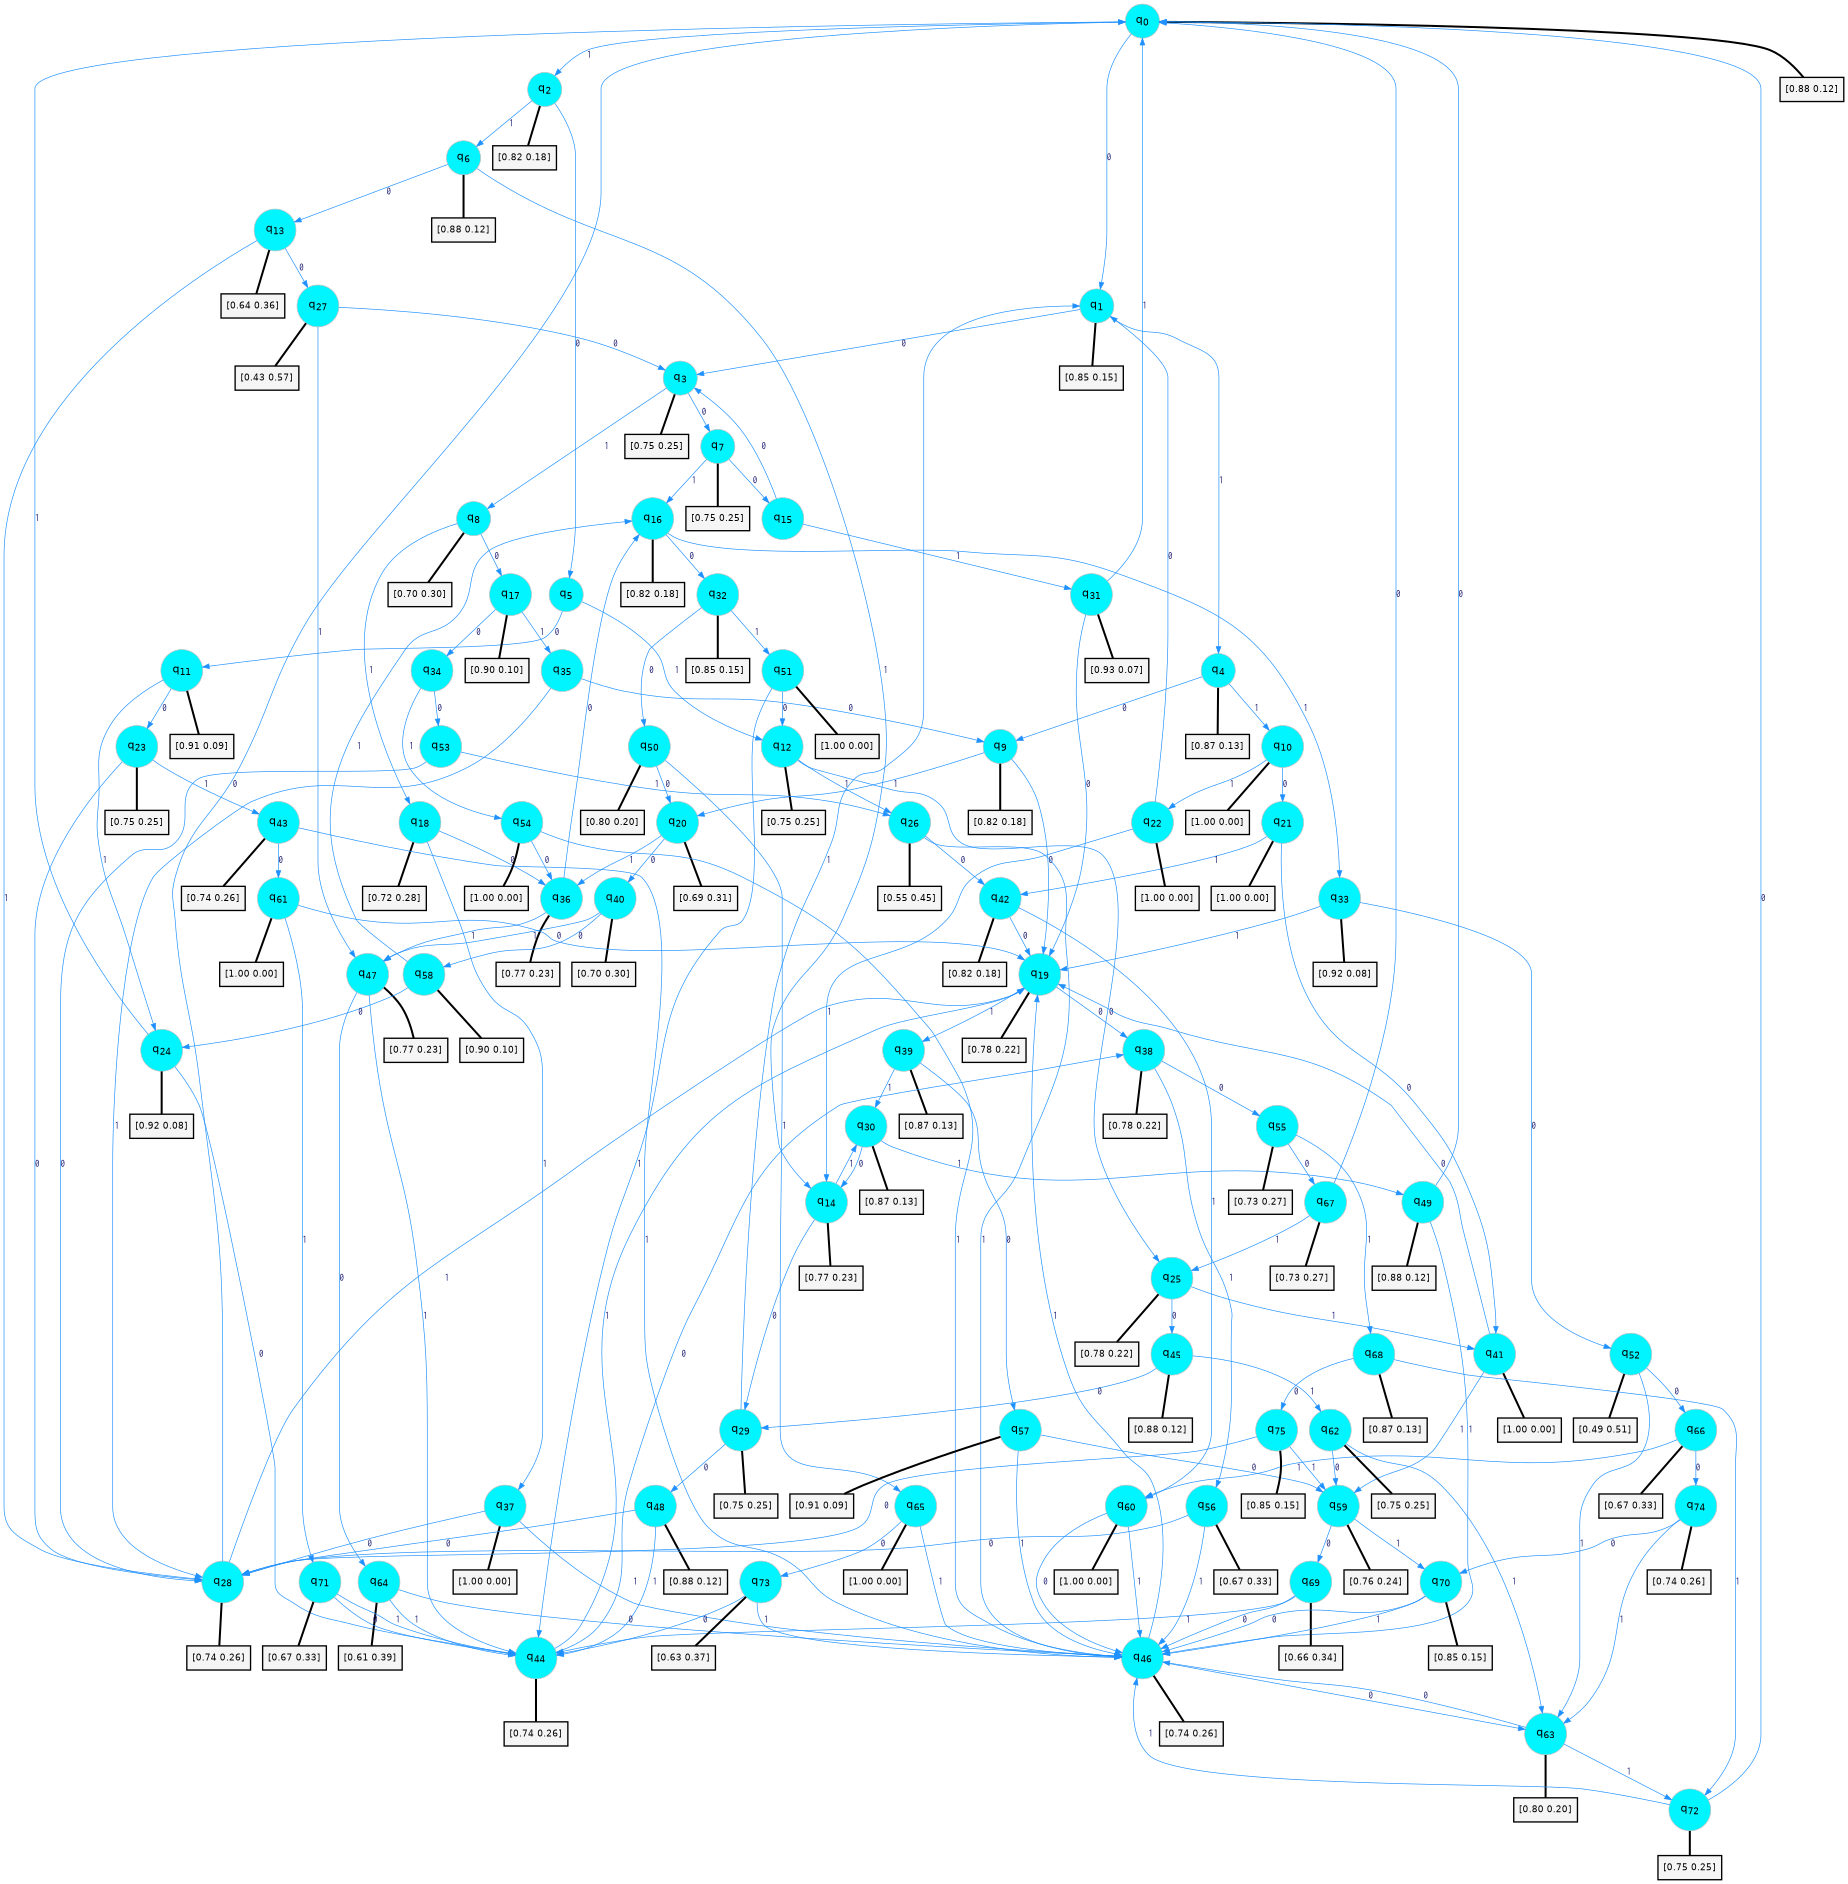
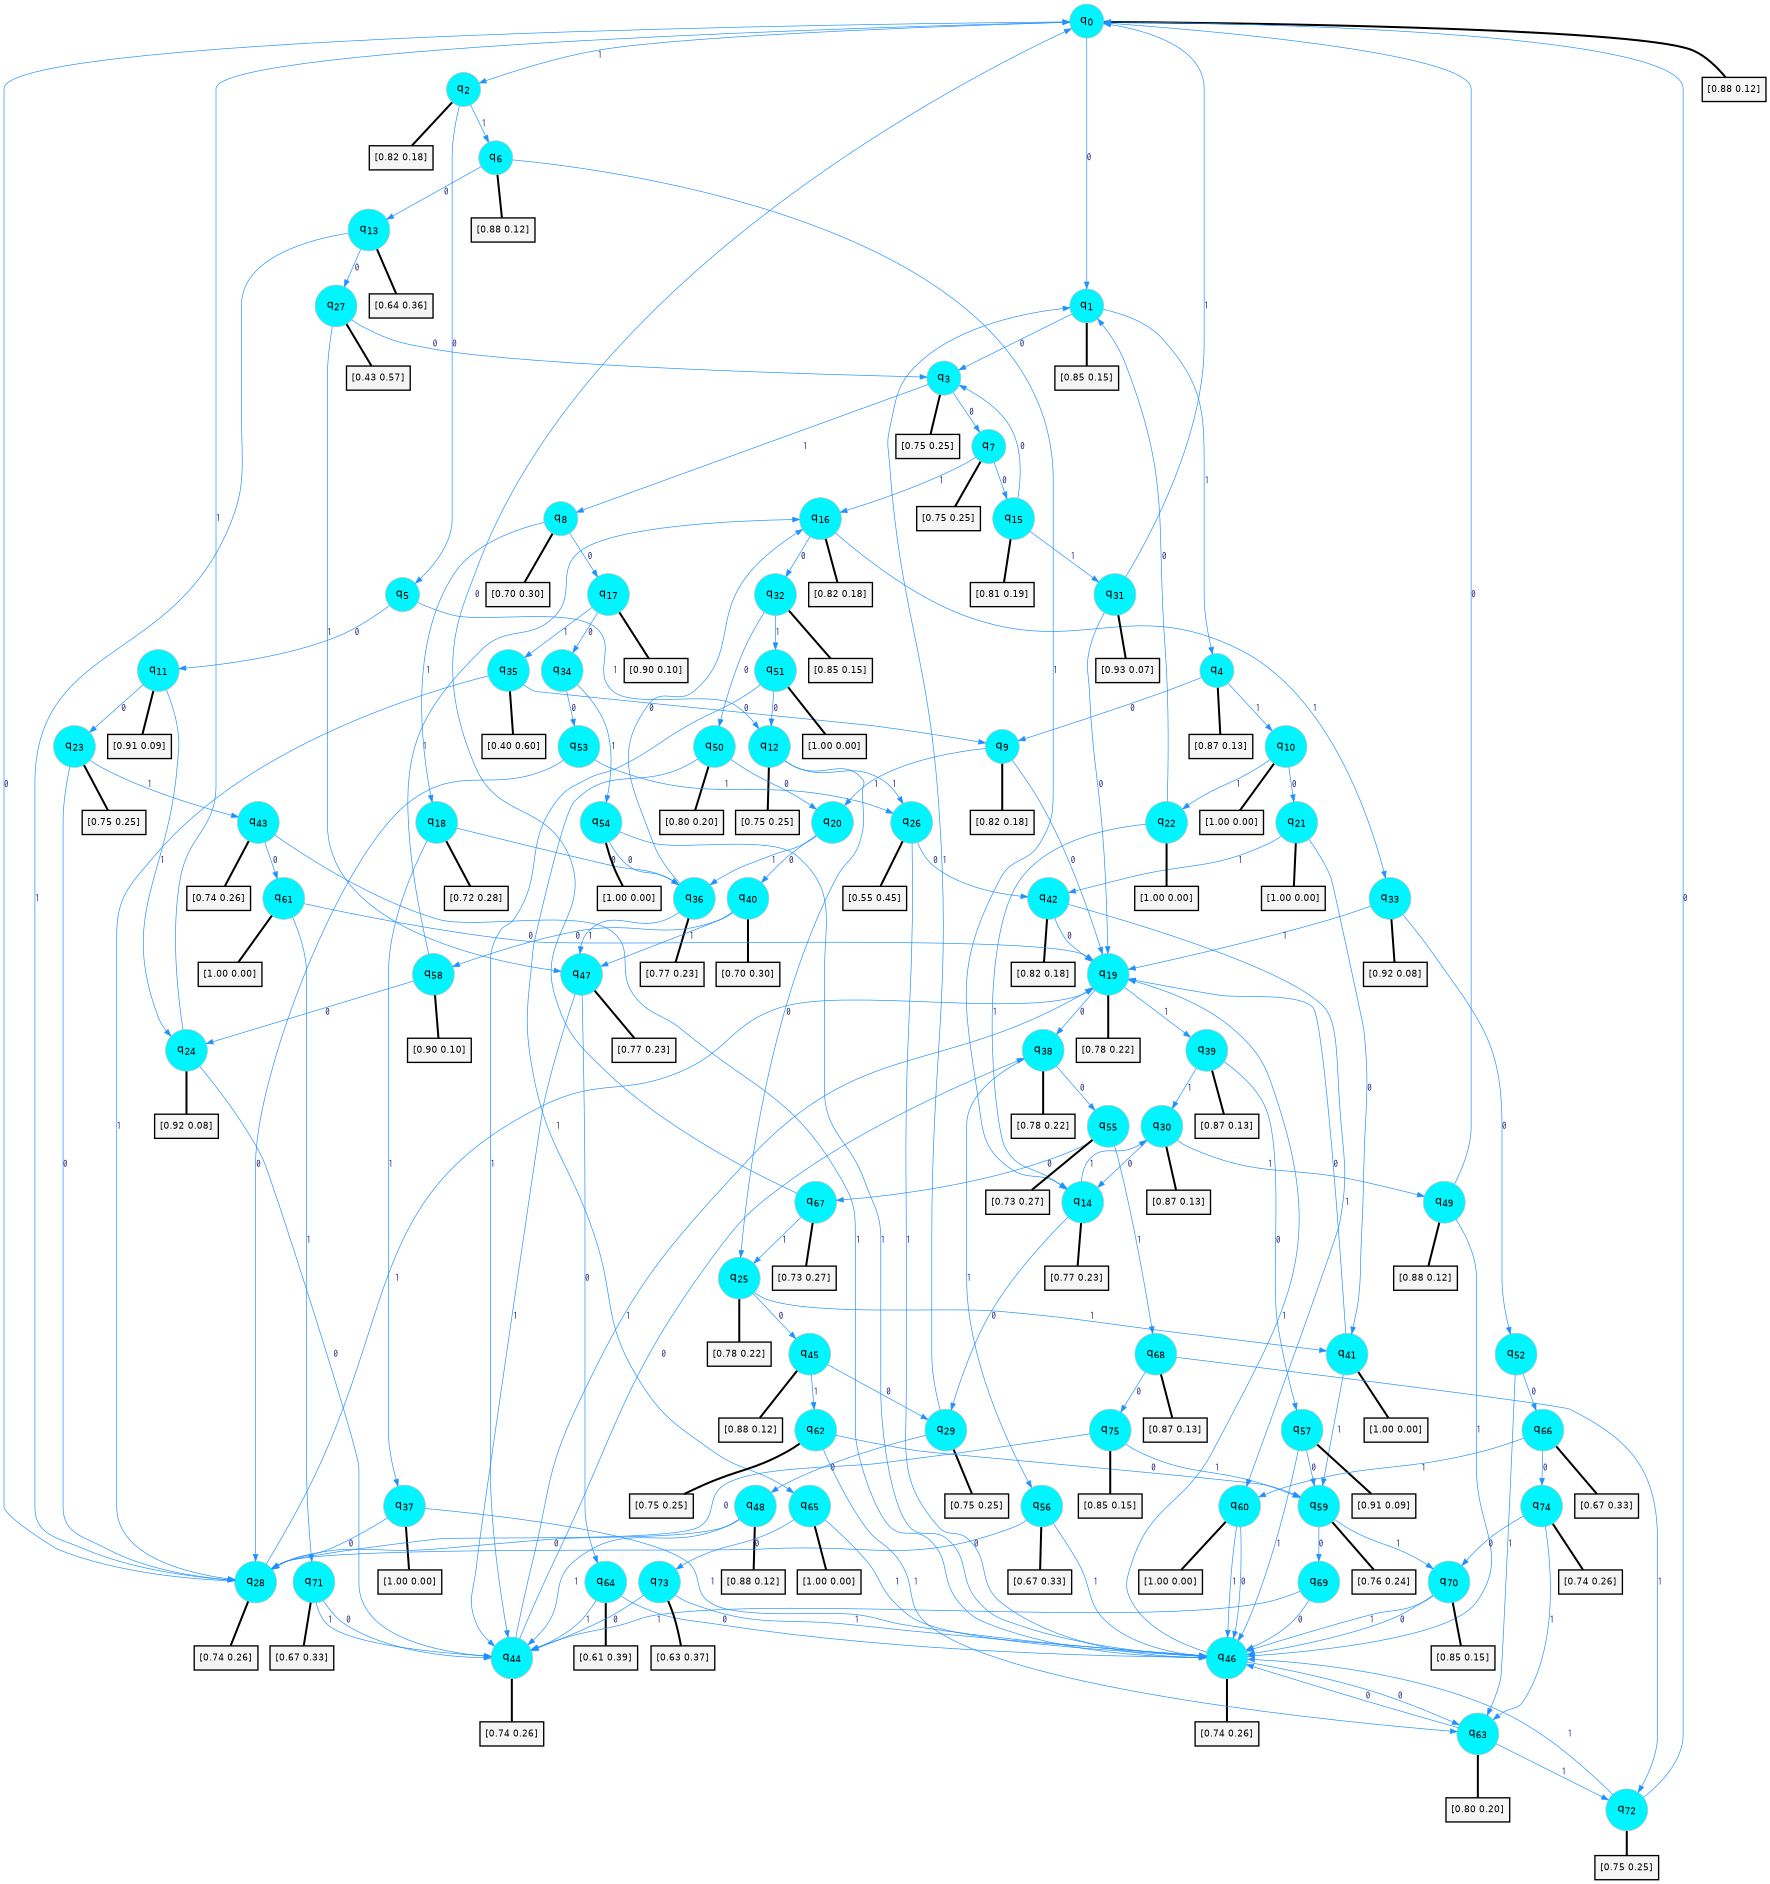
node "[0.81 0.19]": added
node "[0.40 0.60]": added
node "[0.69 0.31]": removed
node "[0.49 0.51]": removed
node "[0.66 0.34]": removed
